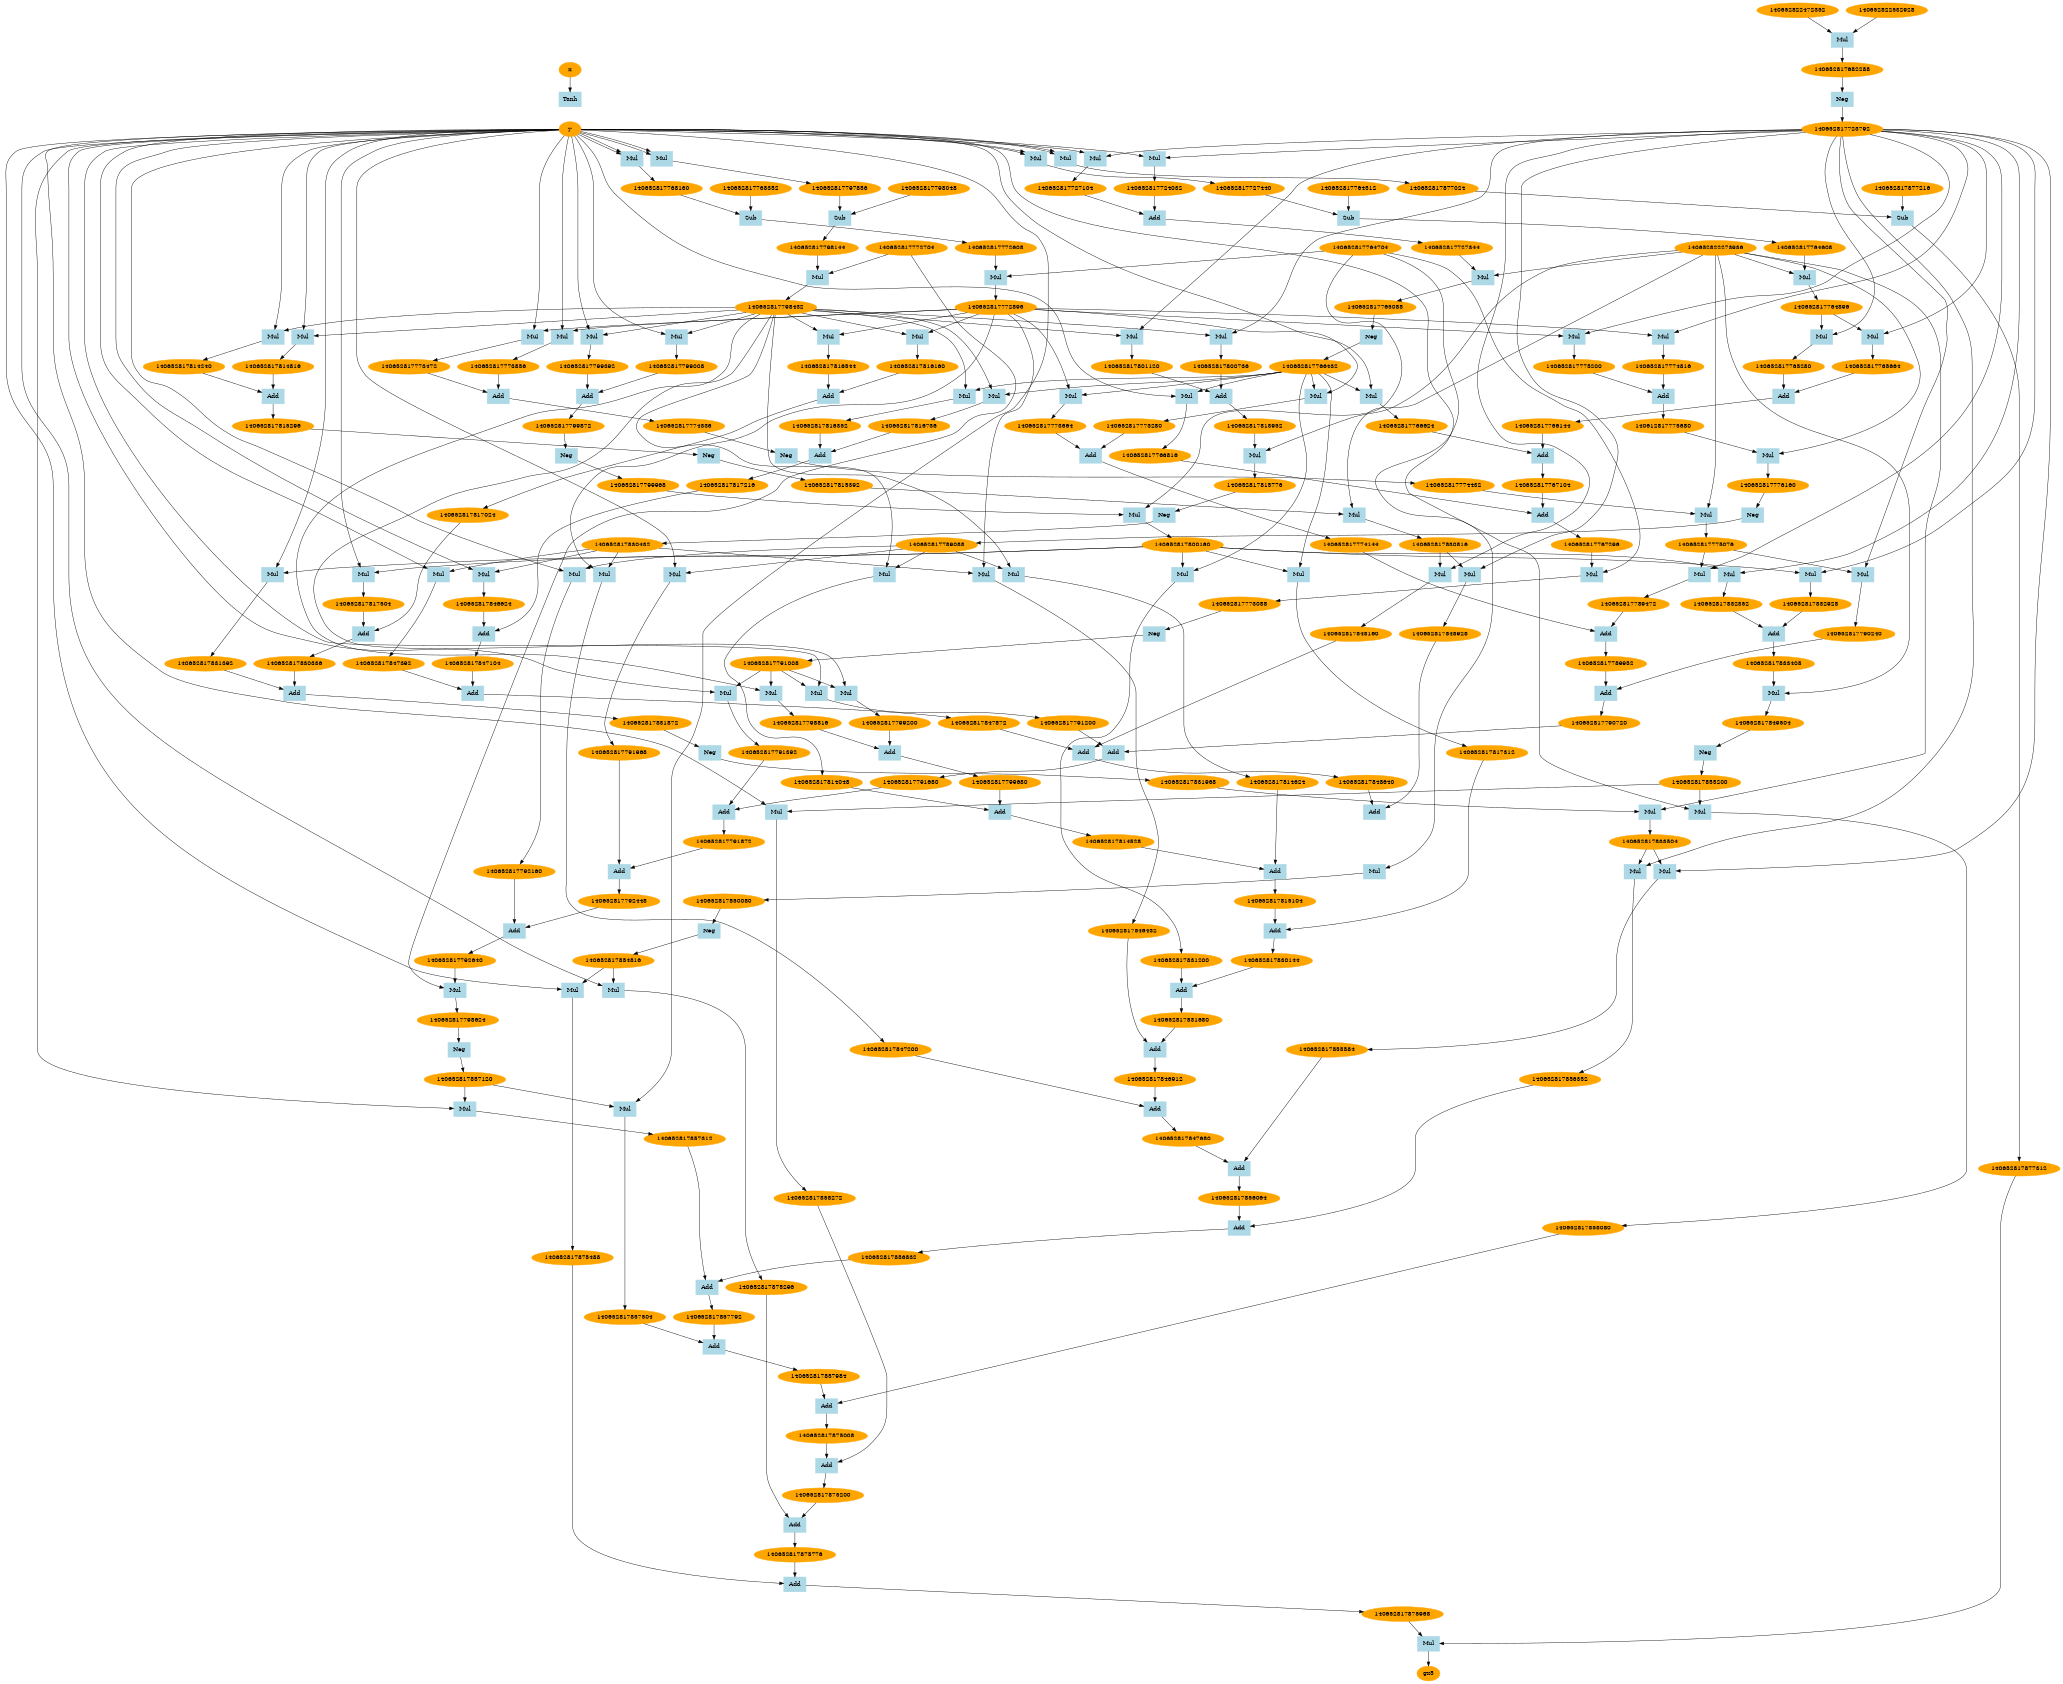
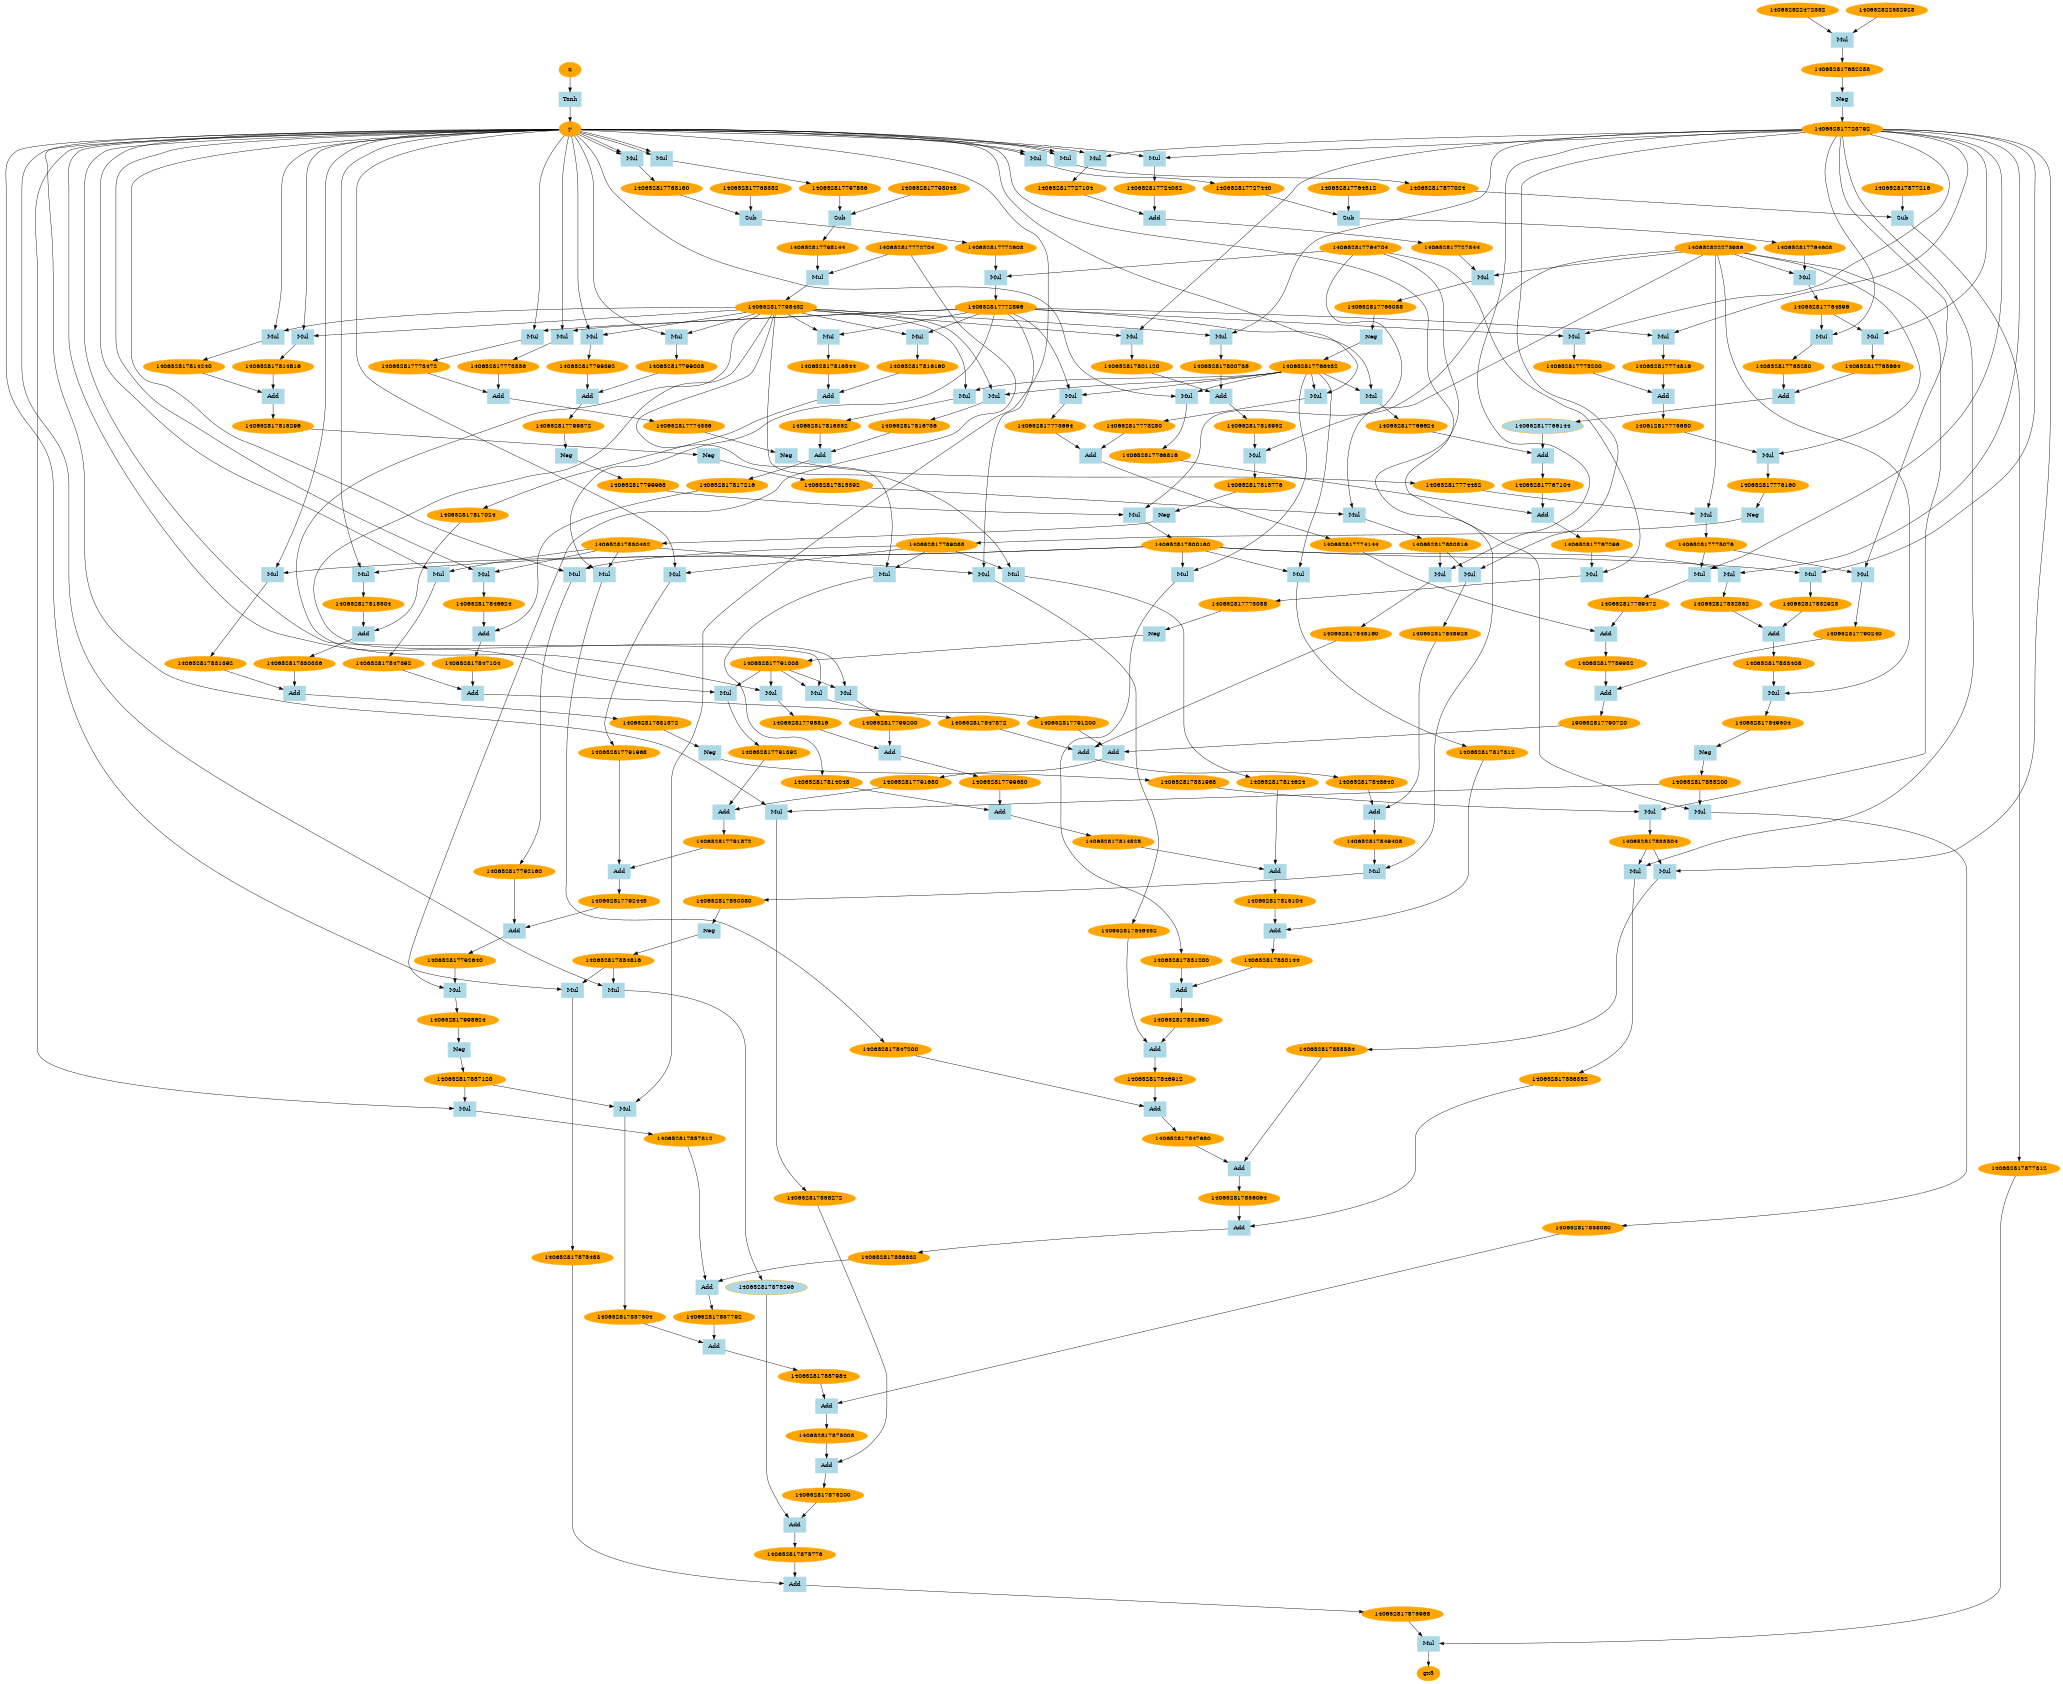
edge "Tanh" -> "y": added
node "140652817766144": fillcolor orange -> lightblue
node "140652817817504": label "140652817817504" -> "140652817818504"
node "140652817790720": label "140652817790720" -> "190652817790720"
node "140652817849408": added
node "140652817798624": label "140652817798624" -> "140652817998624"
node "140652817875296": fillcolor orange -> lightblue
